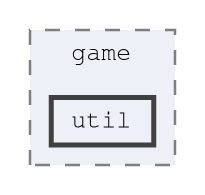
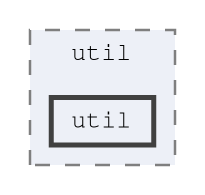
cluster "game": label "game" -> "util"
